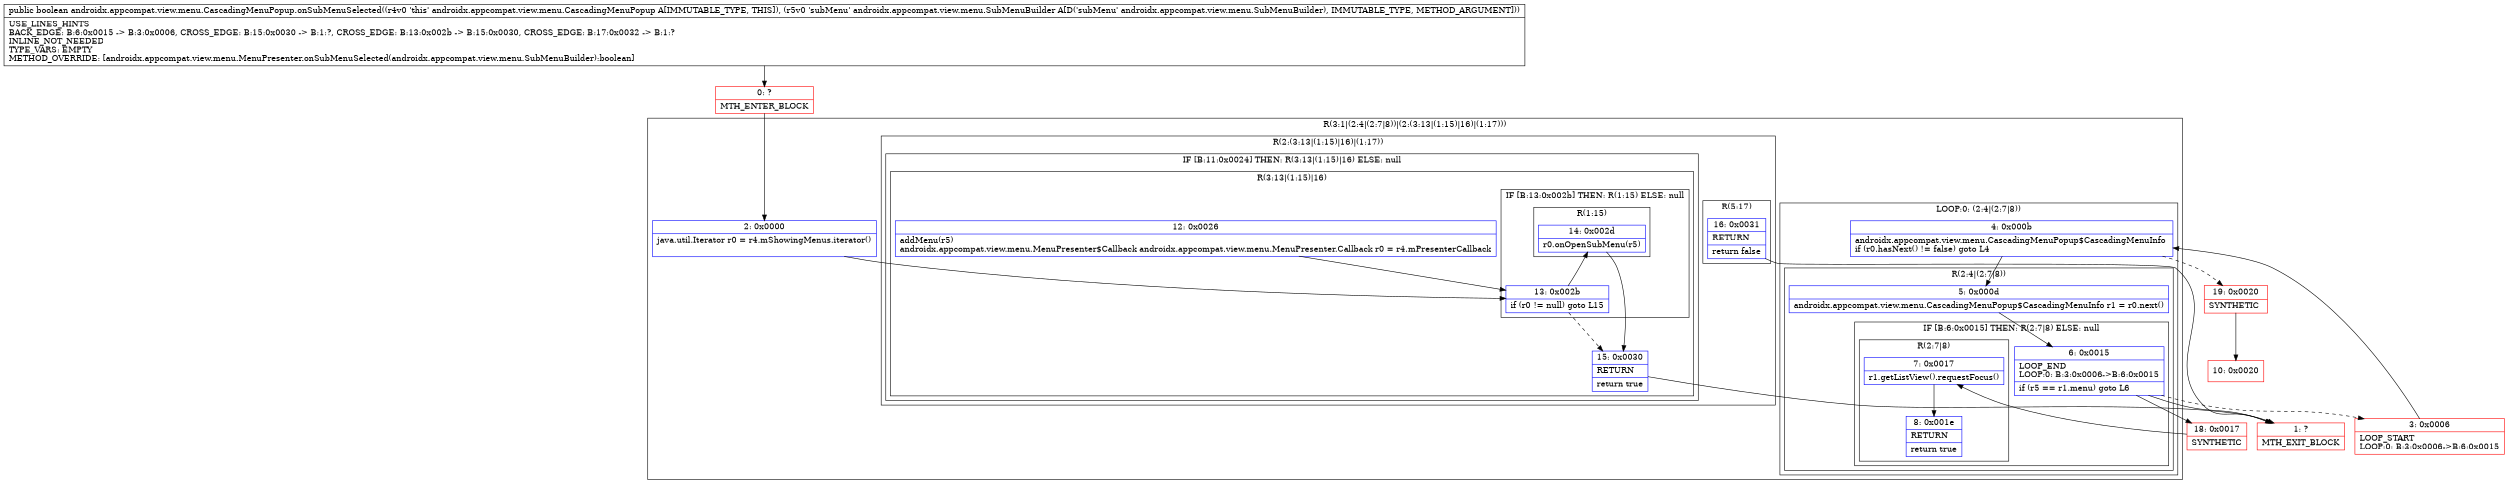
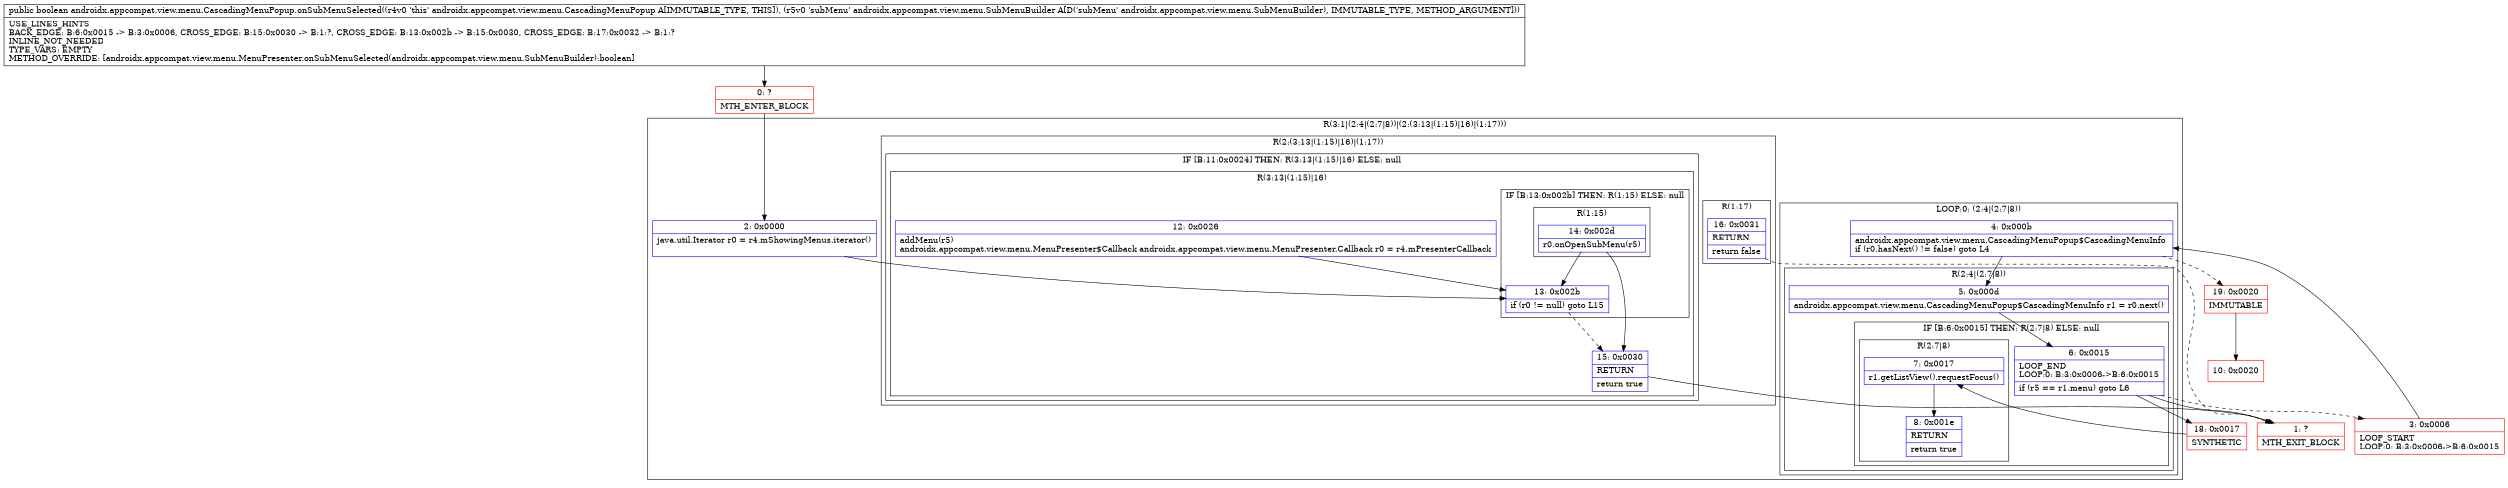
cluster "R(5:17)": label "R(5:17)" -> "R(1:17)"
edge "16: 0x0031" -> "1: ?": style solid -> dashed
edge "13: 0x002b" -> "14: 0x002d": reversed
node "19: 0x0020": text "SYNTHETIC" -> "IMMUTABLE"
